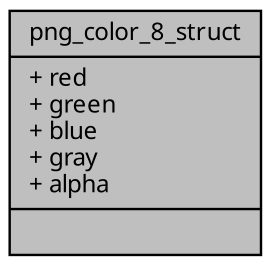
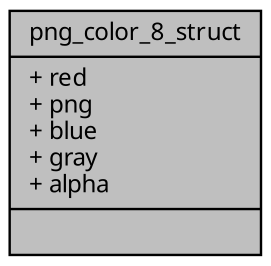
node "png_color_8_struct": text "+ green" -> "+ png"
